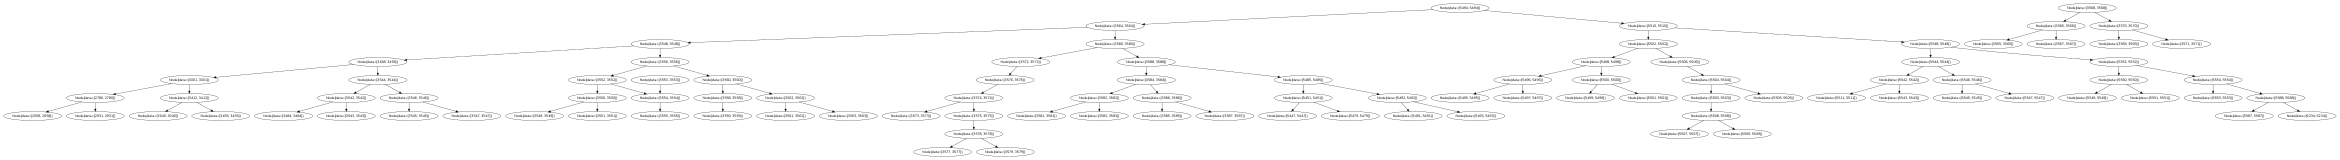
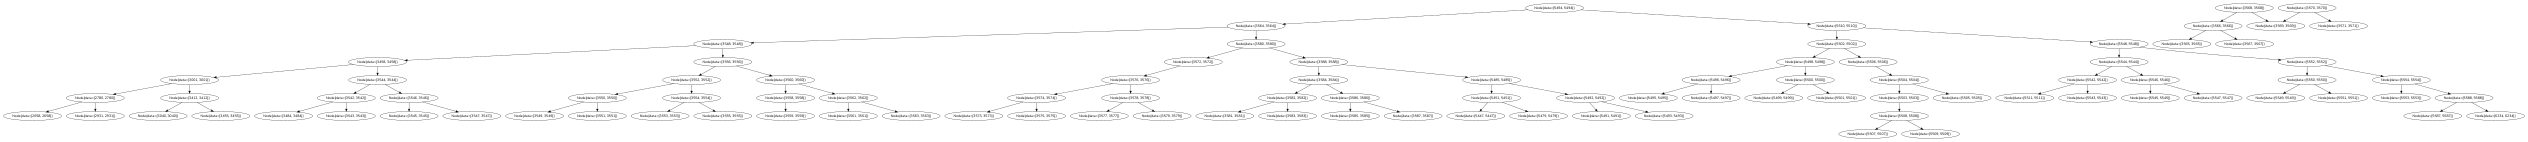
edge "Node{data=[3568, 3568]}" -> "Node{data=[3570, 3570]}": now "Node{data=[3568, 3568]}" -> "Node{data=[3569, 3569]}"
edge "Node{data=[3553, 3553]}" -> "Node{data=[3554, 3554]}": reversed
edge "Node{data=[3575, 3575]}" -> "Node{data=[3578, 3578]}": now "Node{data=[3576, 3576]}" -> "Node{data=[3578, 3578]}"
